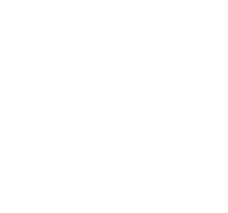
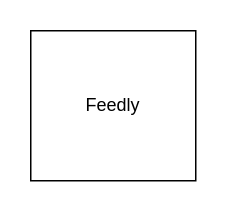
node "Feedly": added
